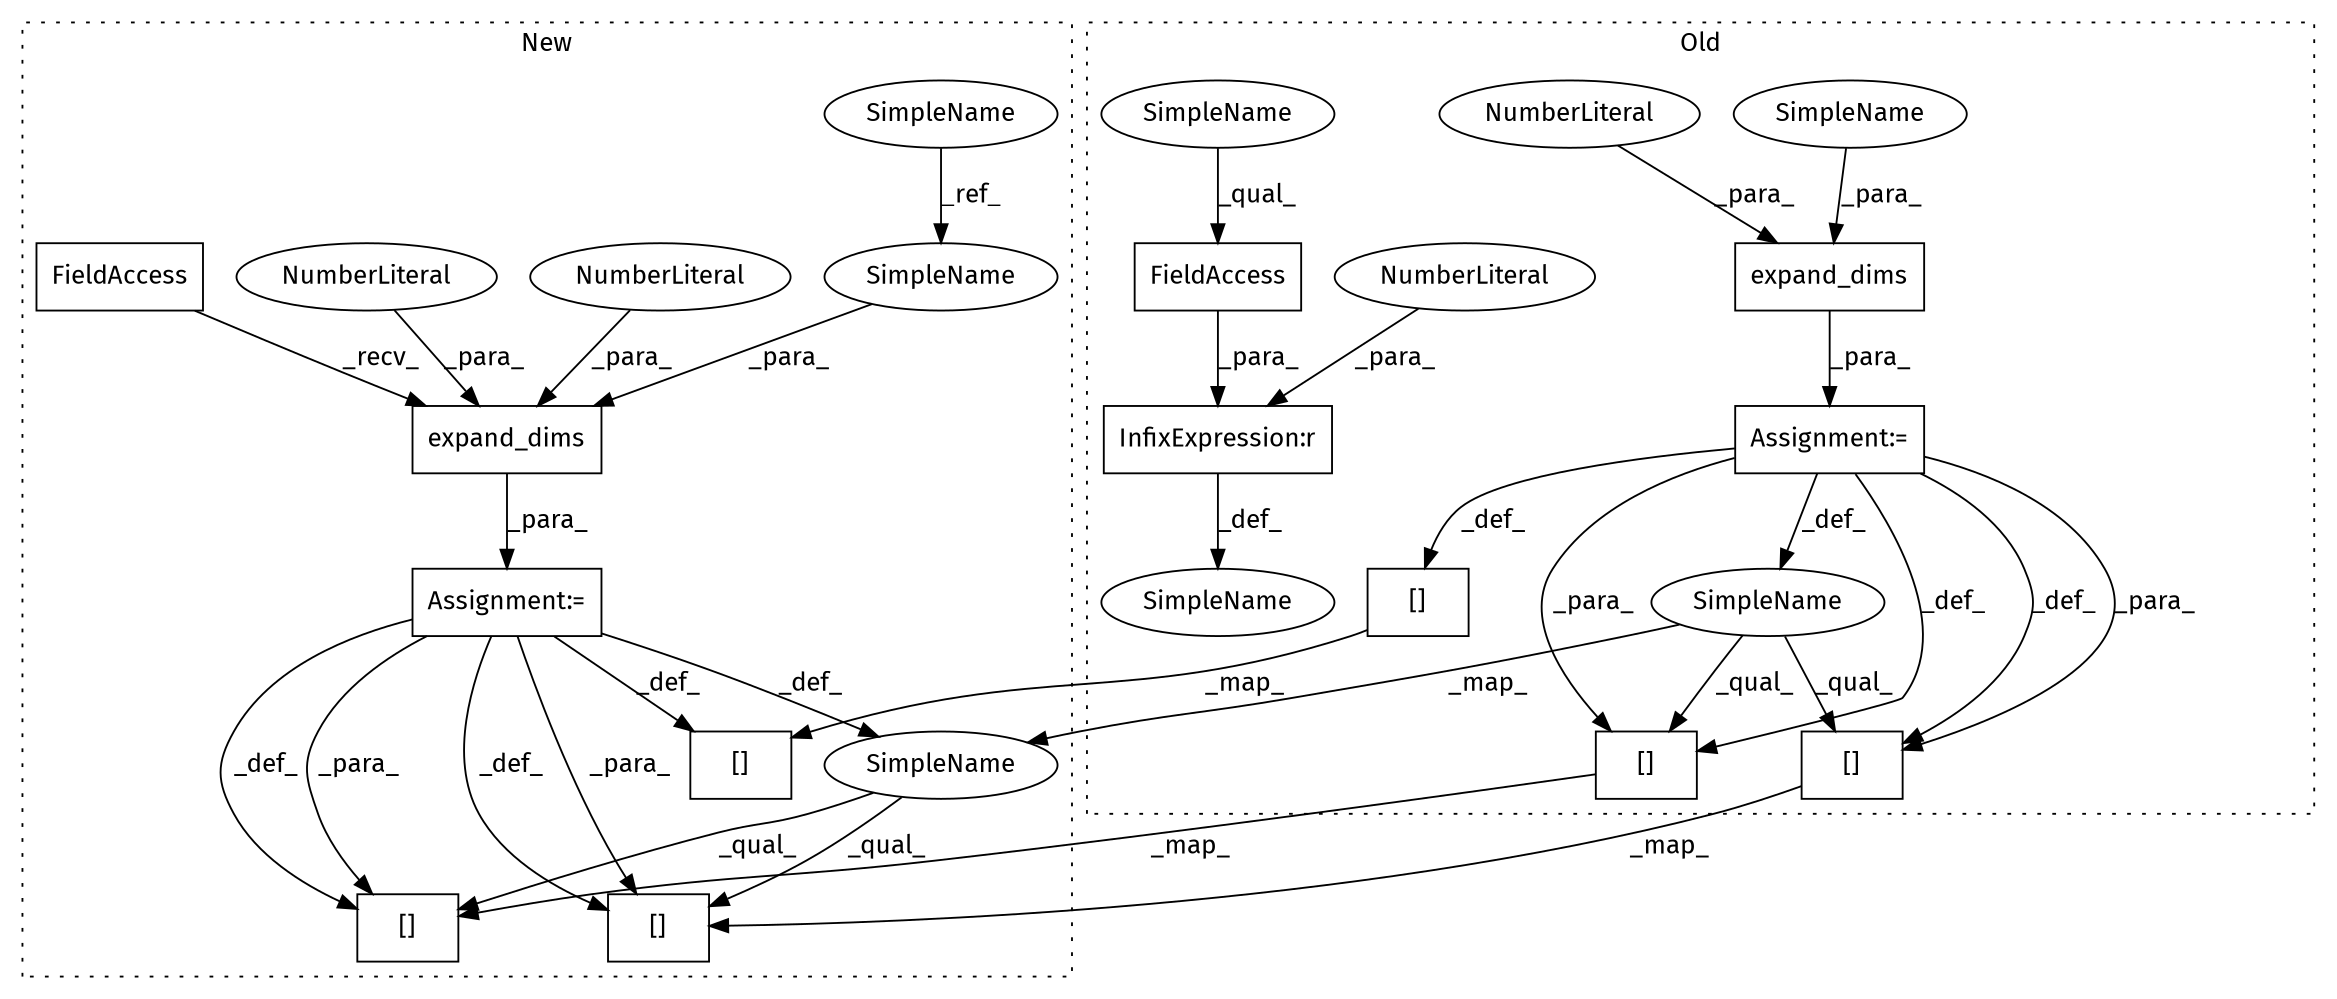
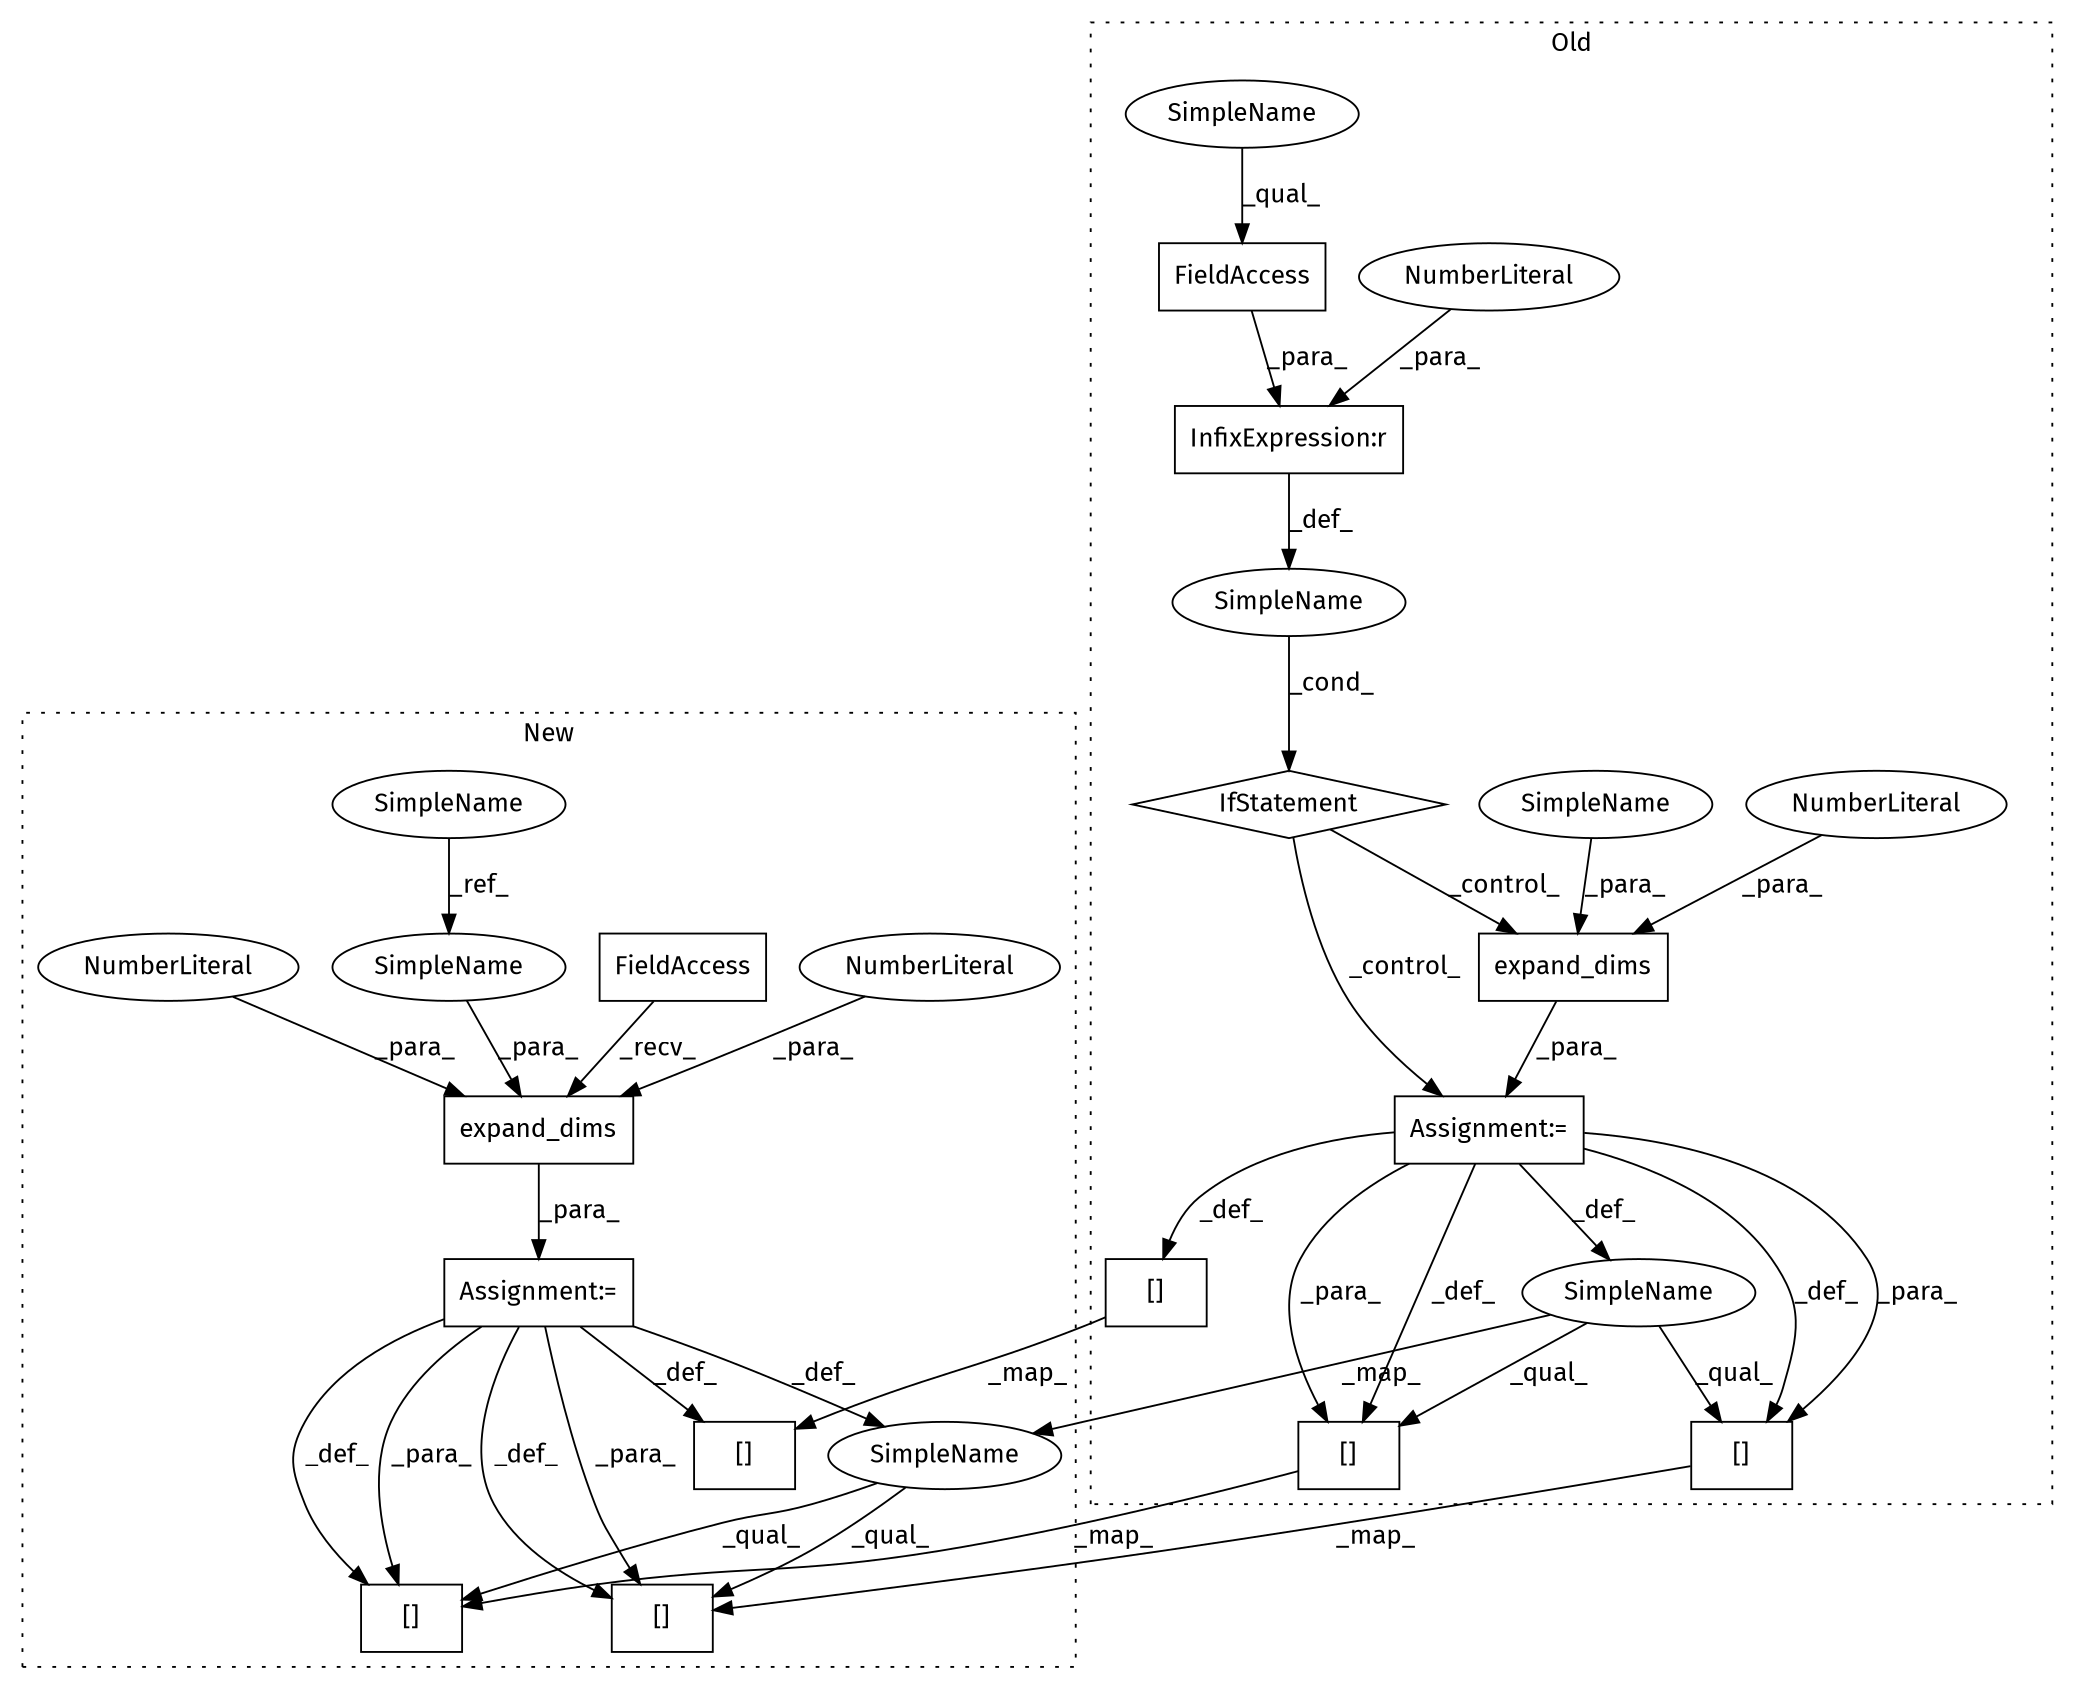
node "IfStatement": added
